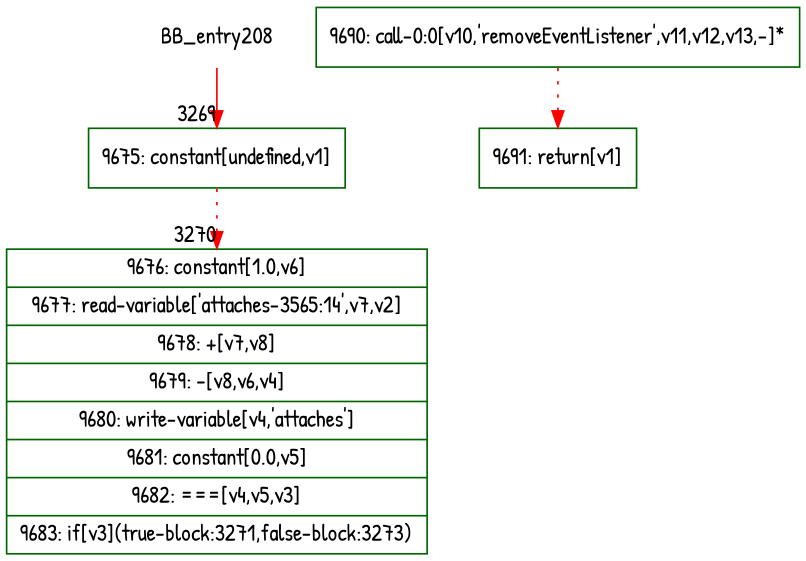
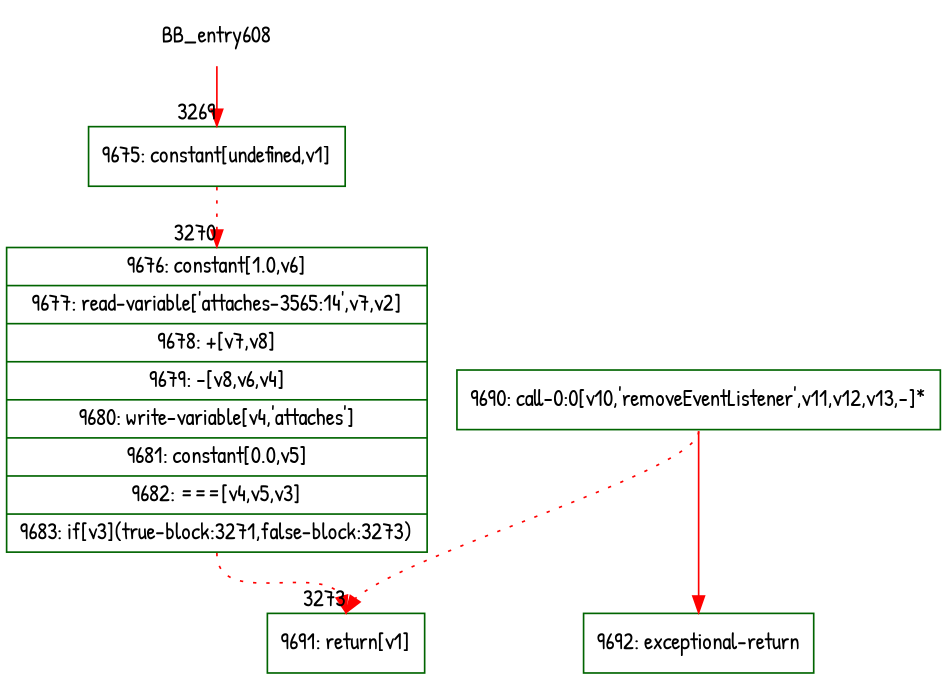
node "BB_entry208": label "BB_entry208" -> "BB_entry608"
edge "9676: constant[1.0,v6]" -> "9691: return[v1]": added
node "9692: exceptional-return": added
